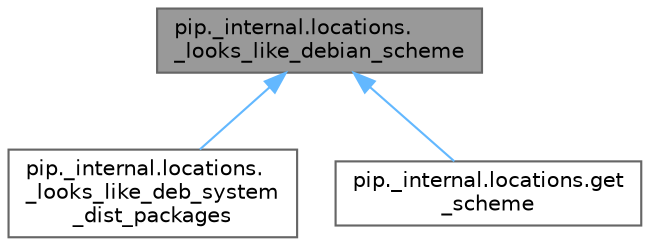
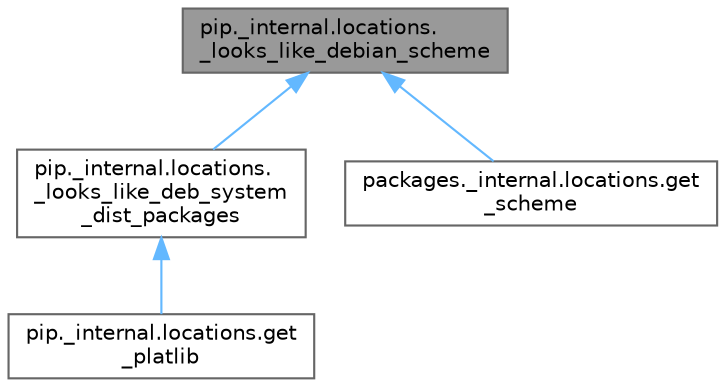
node "pip._internal.locations.get _scheme": label "pip._internal.locations.get _scheme" -> "packages._internal.locations.get _scheme"
node "pip._internal.locations.get _platlib": added
